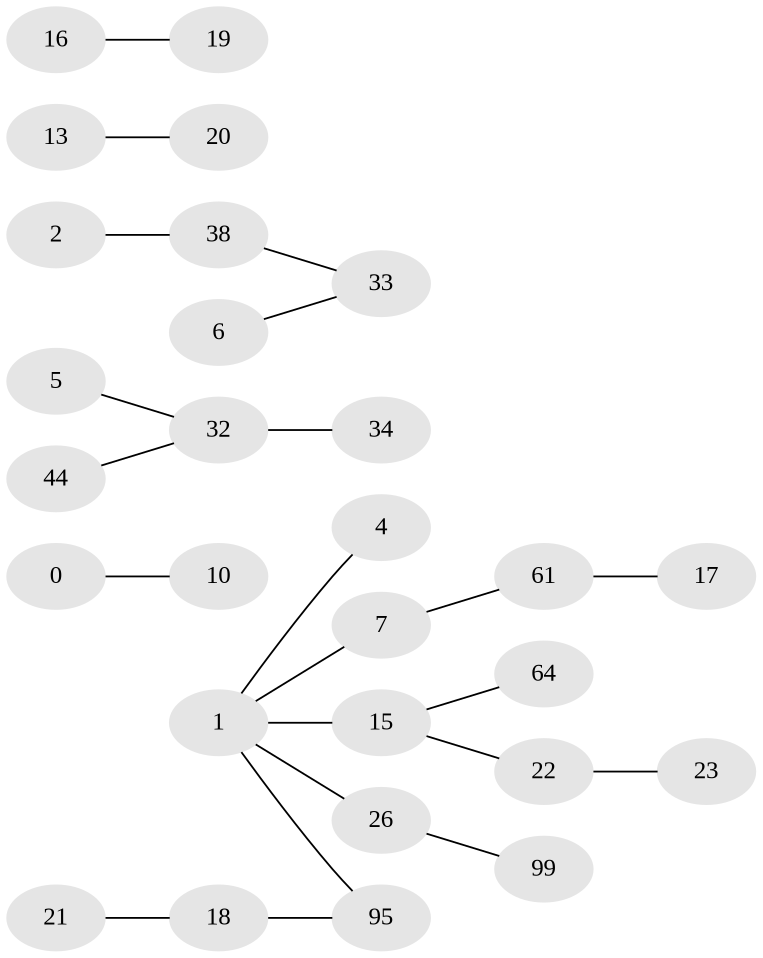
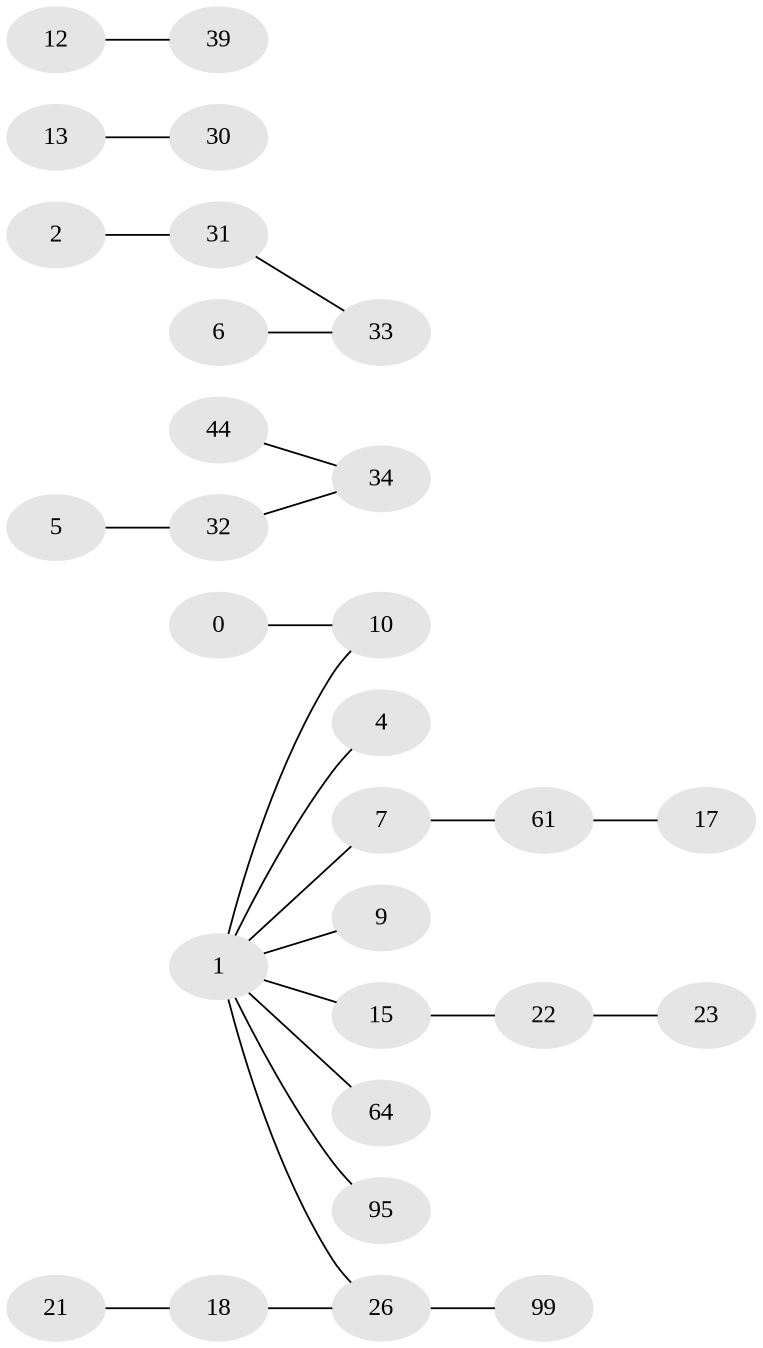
node "16": label "16" -> "12"
node "19": label "19" -> "39"
node "20": label "20" -> "30"
node "38": label "38" -> "31"
edge "32" -- "44": now "34" -- "44"
edge "64" -- "15": now "64" -- "1"
edge "10" -- "1": added
edge "18" -- "95": now "18" -- "26"
node "9": added
